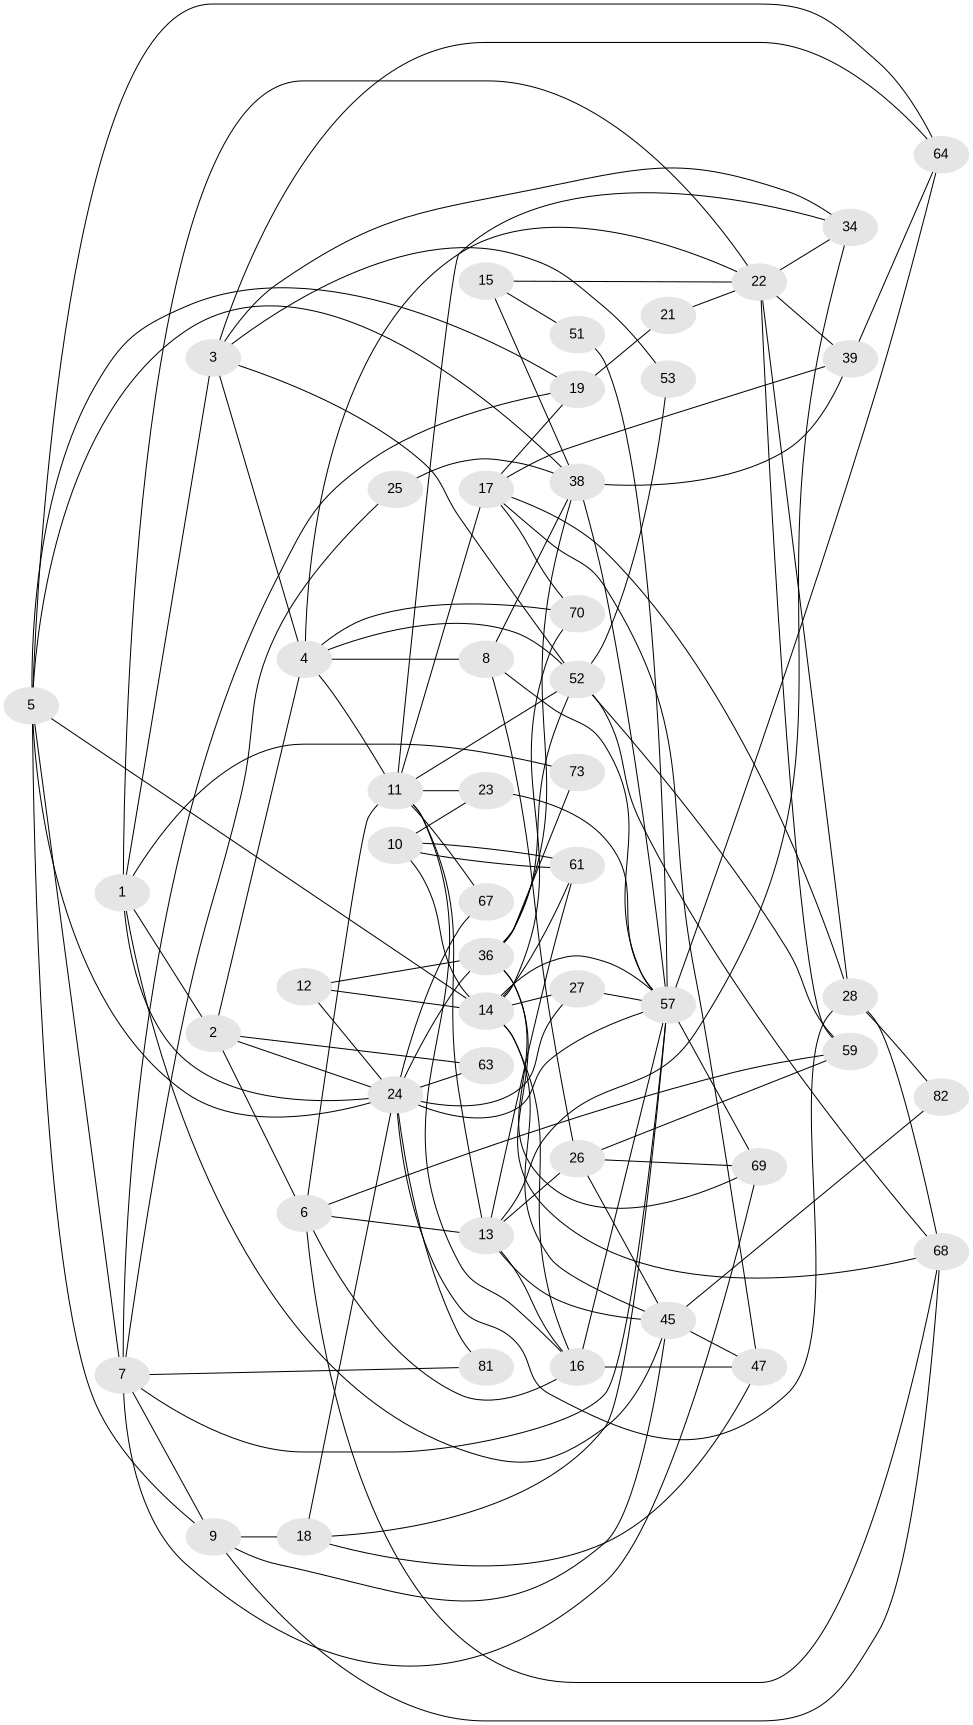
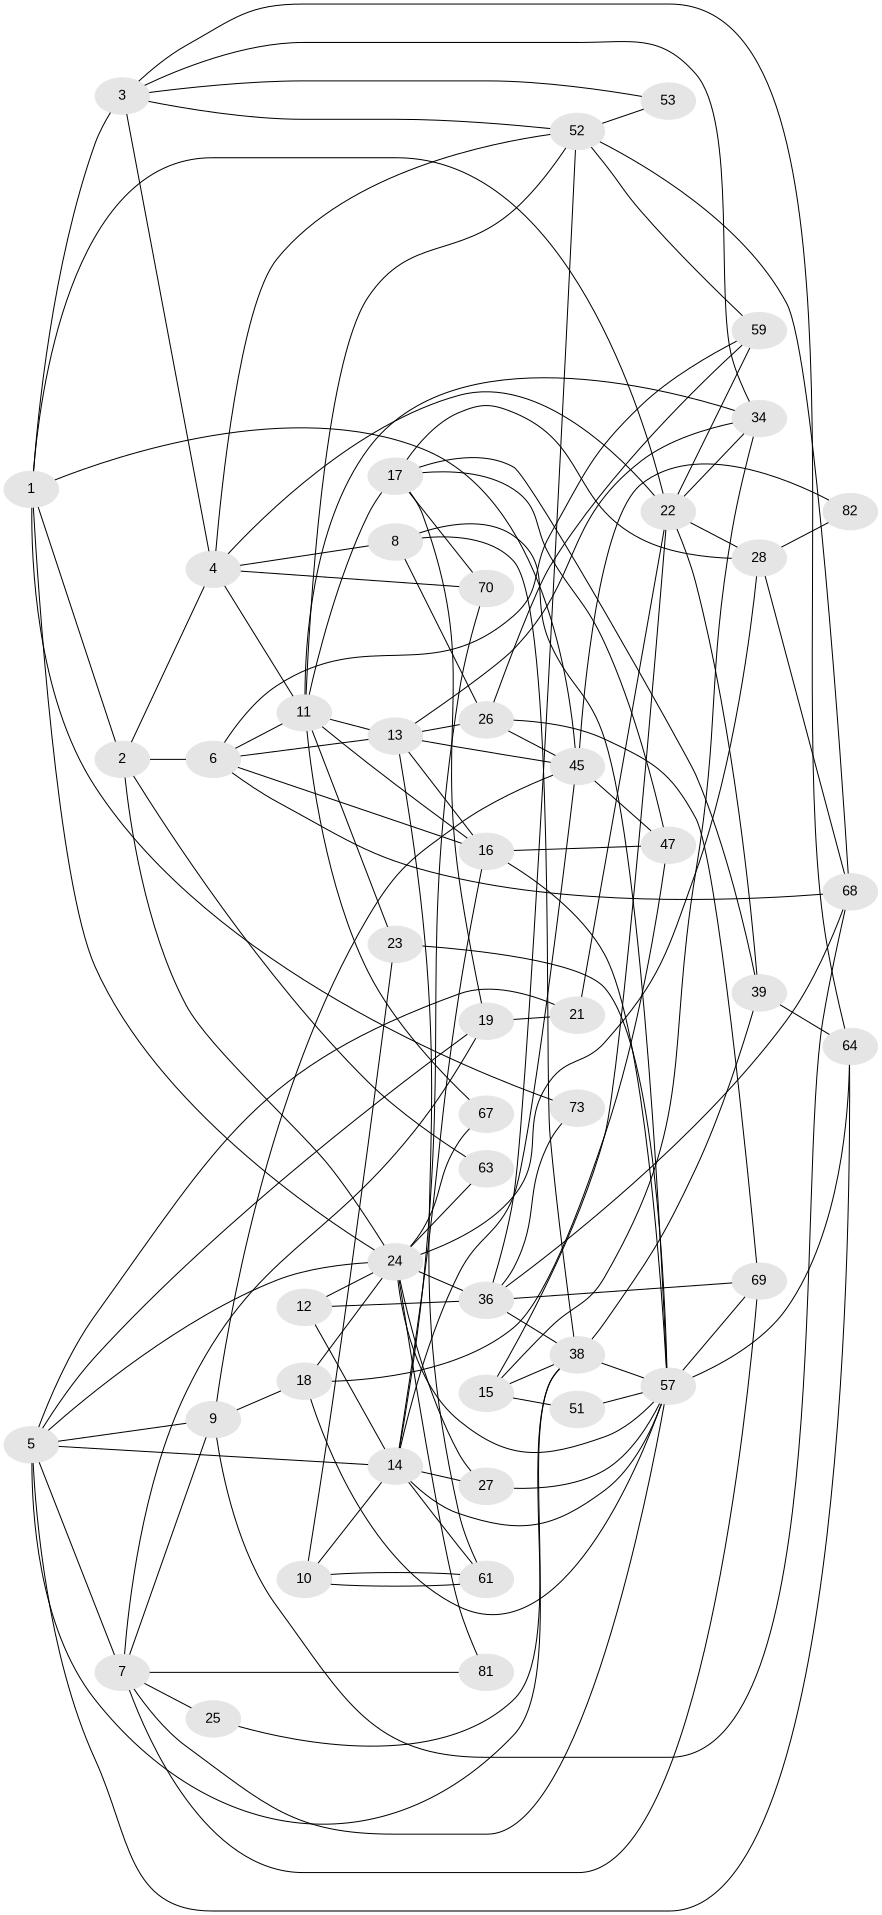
edge "34" -- "15": added
edge "21" -- "5": added
